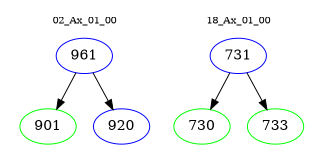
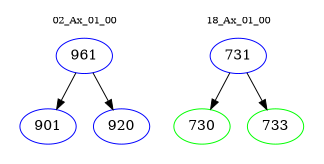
node "901": color green -> blue
